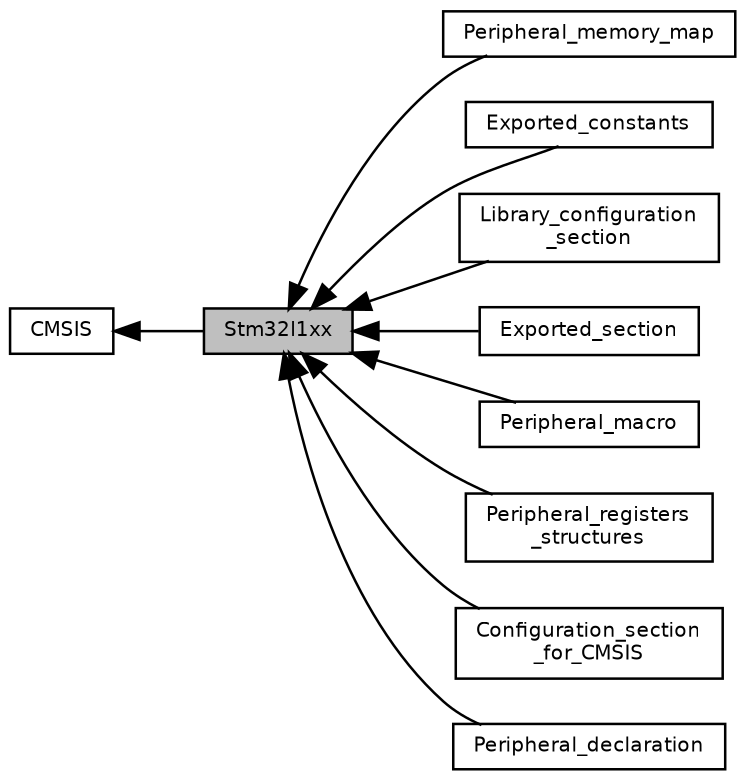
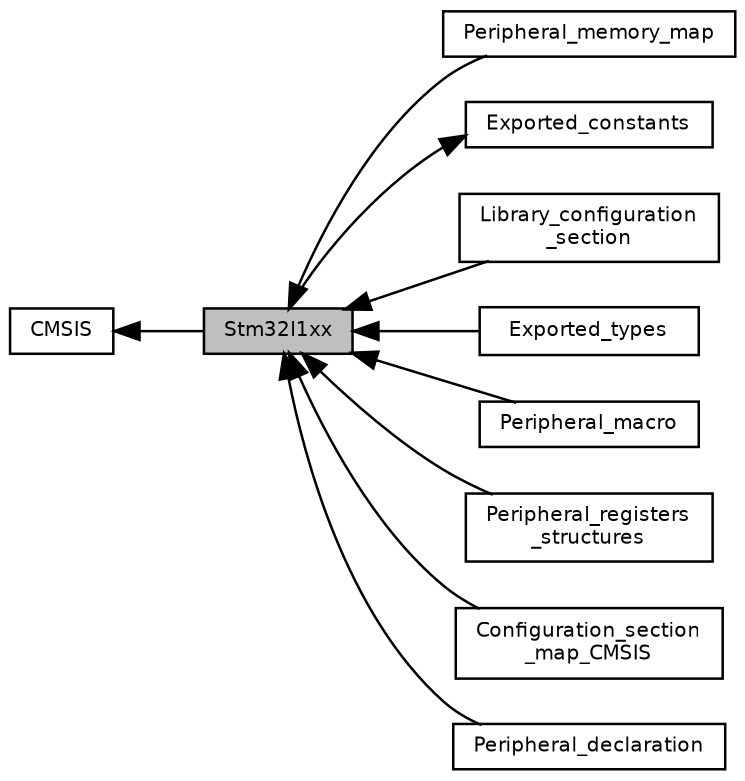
edge "Exported_constants" -> "Stm32l1xx": reversed
node "Exported_section": label "Exported_section" -> "Exported_types"
node "Configuration_section _for_CMSIS": label "Configuration_section _for_CMSIS" -> "Configuration_section _map_CMSIS"
